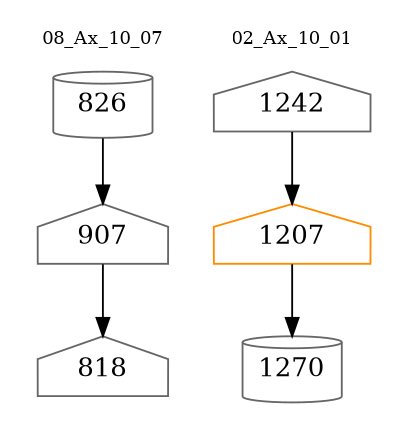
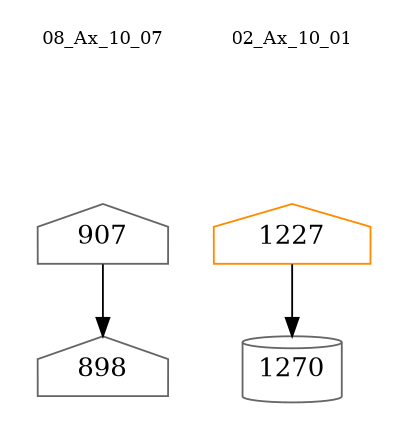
node "826": removed
node "1242": removed
node "1207": label "1207" -> "1227"
node "818": label "818" -> "898"
